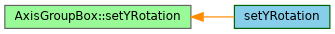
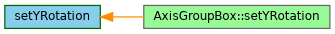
edge "setYRotation" -> "AxisGroupBox::setYRotation": reversed
